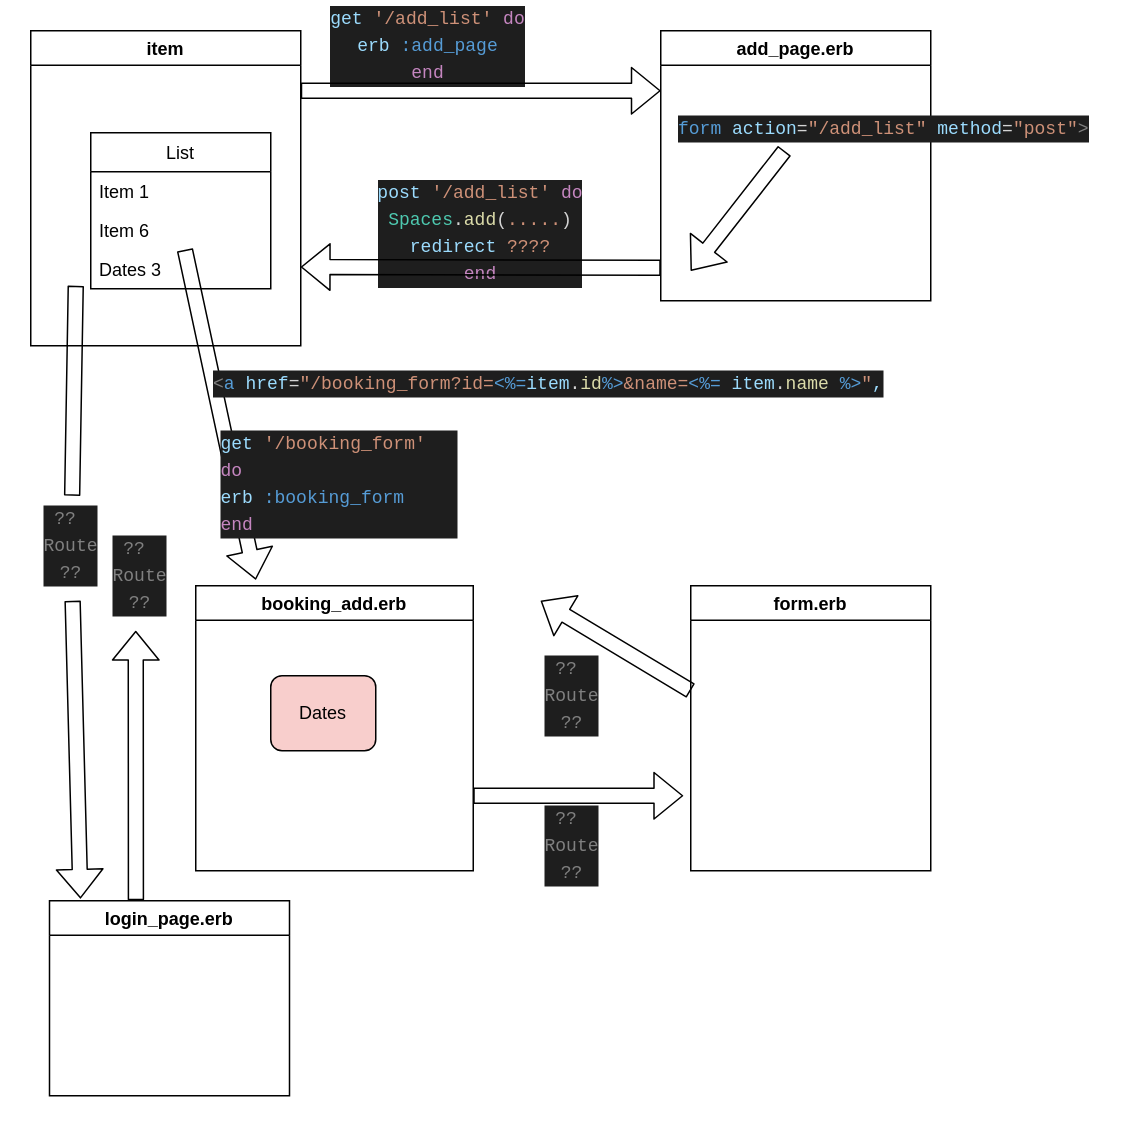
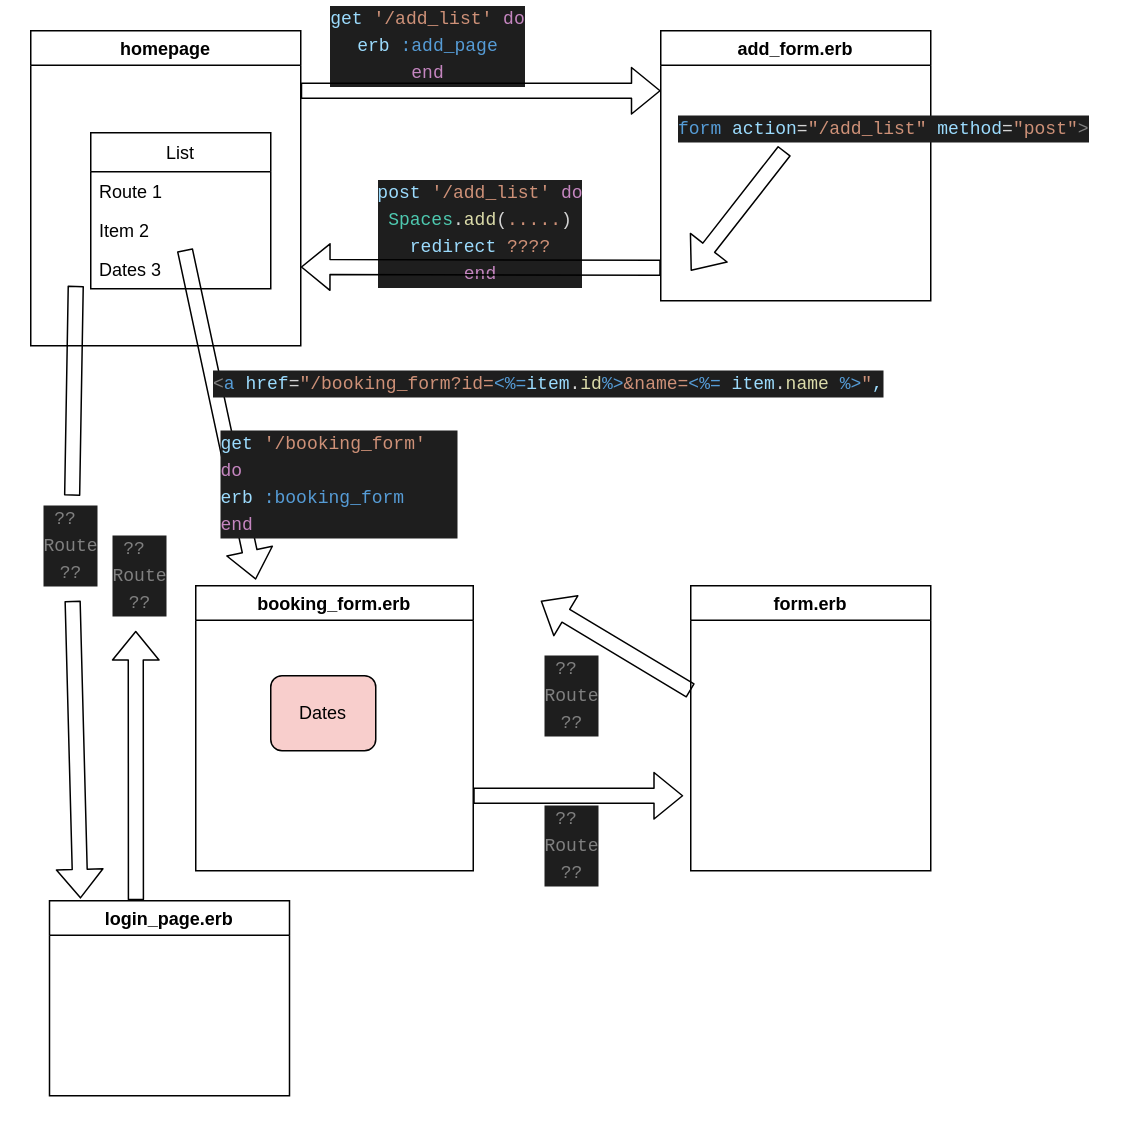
node "item": label "item" -> "homepage"
node "add_page.erb": label "add_page.erb" -> "add_form.erb"
node "Item 1": label "Item 1" -> "Route 1"
node "Item 6": label "Item 6" -> "Item 2"
node "booking_add.erb": label "booking_add.erb" -> "booking_form.erb"
